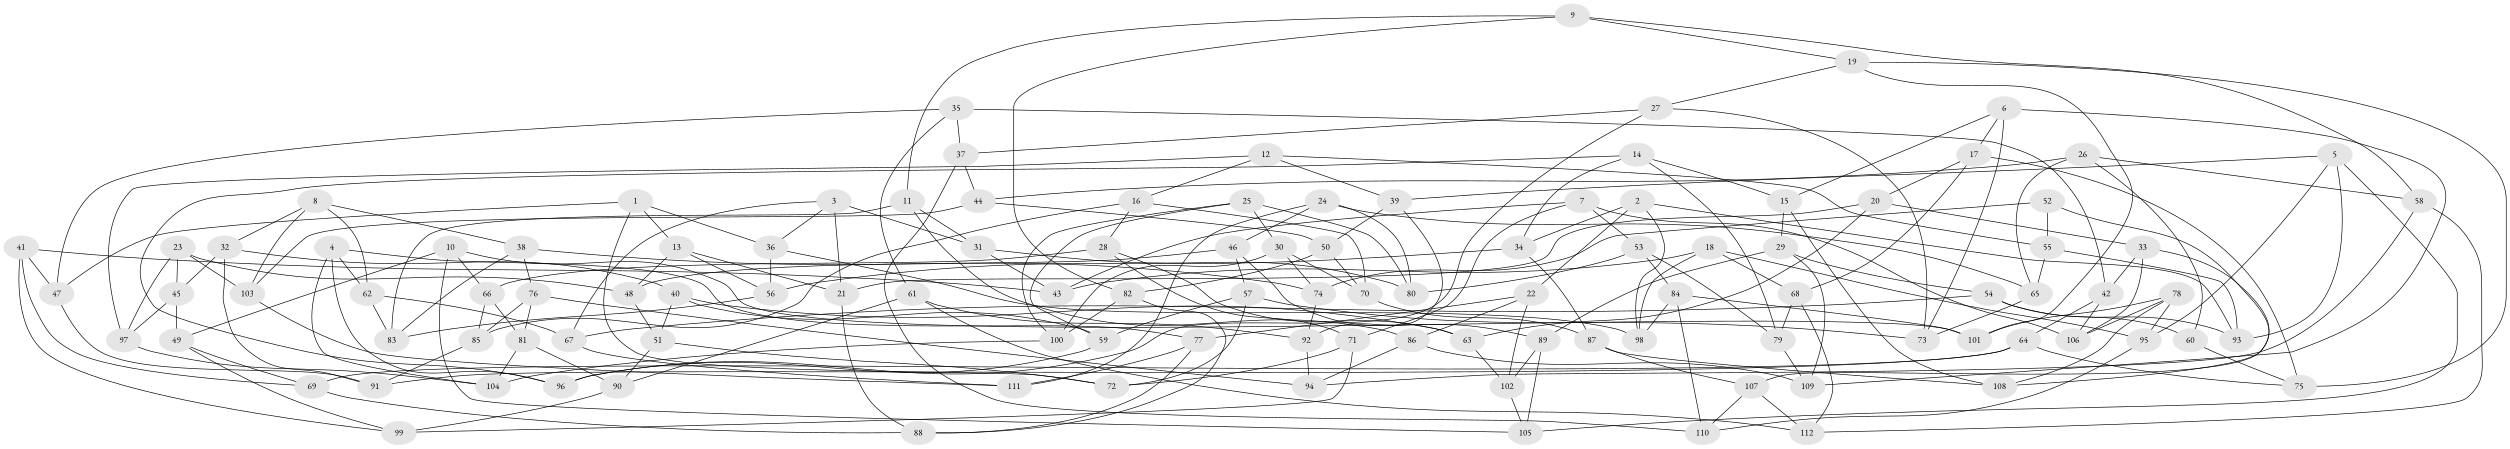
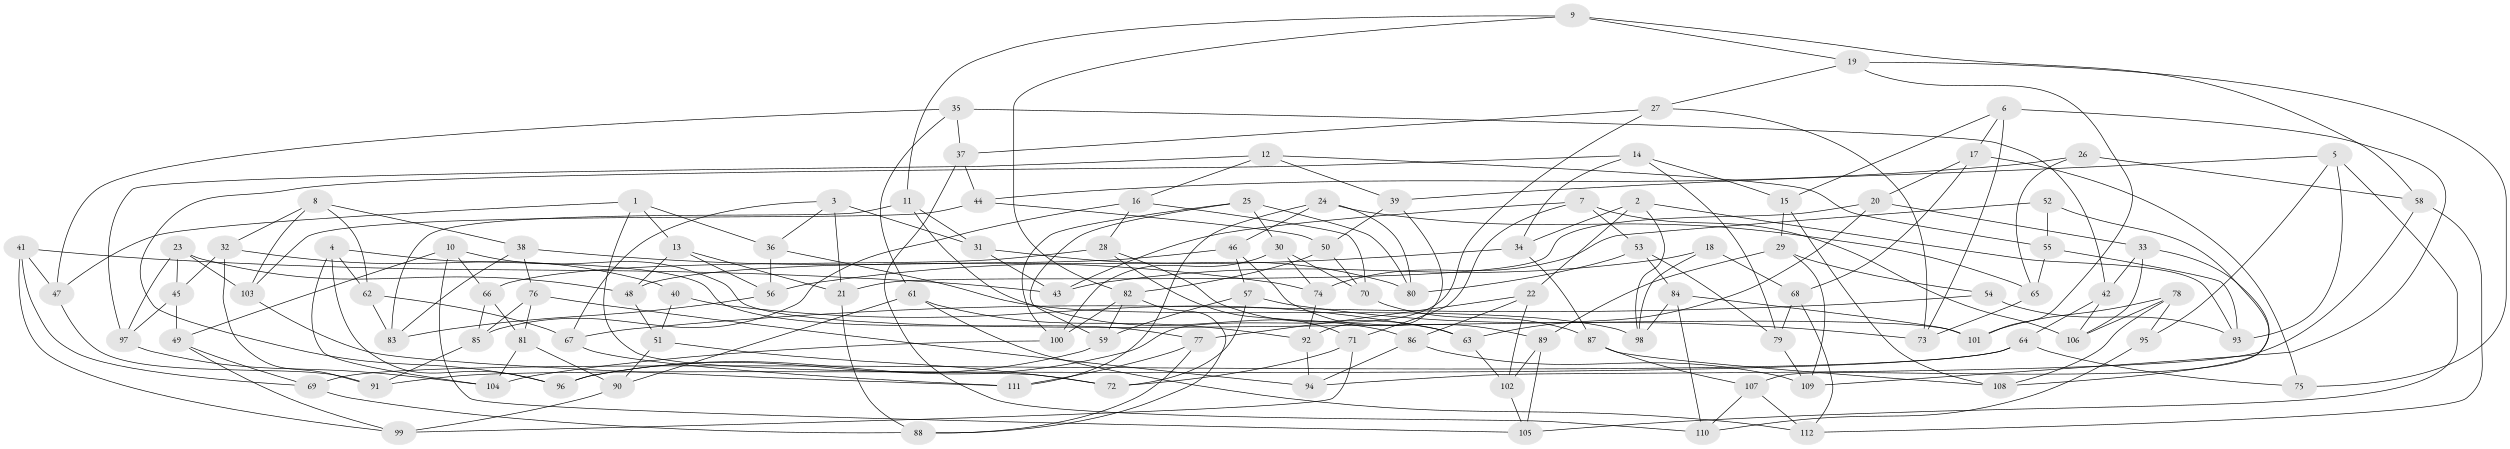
edge "18" -- "95": removed
edge "40" -- "59": now "82" -- "59"
node "60": removed
